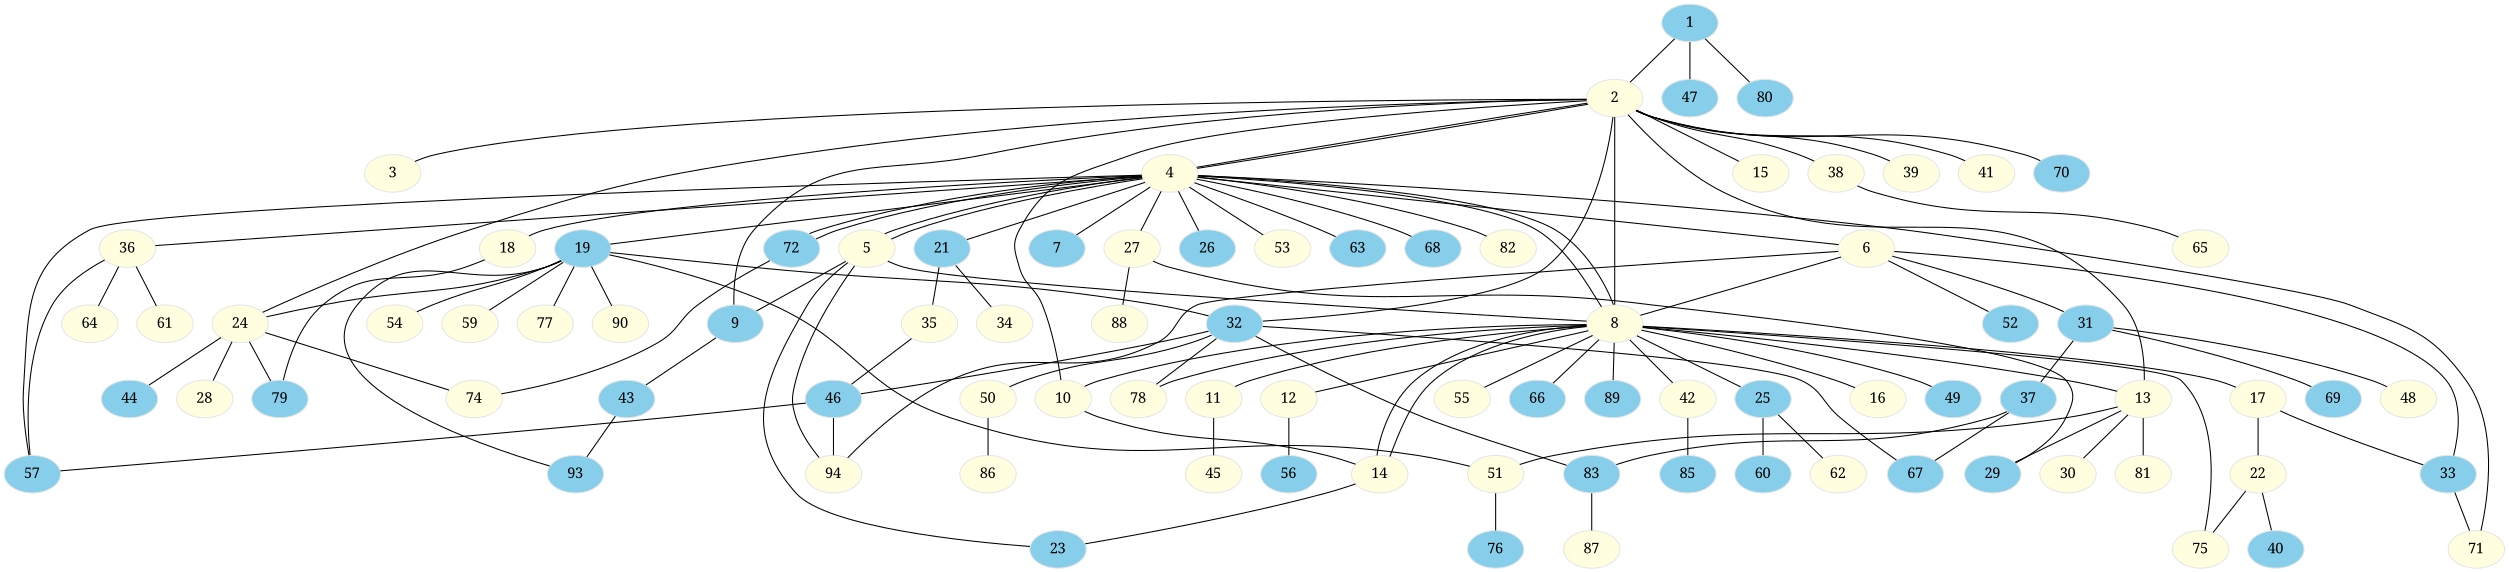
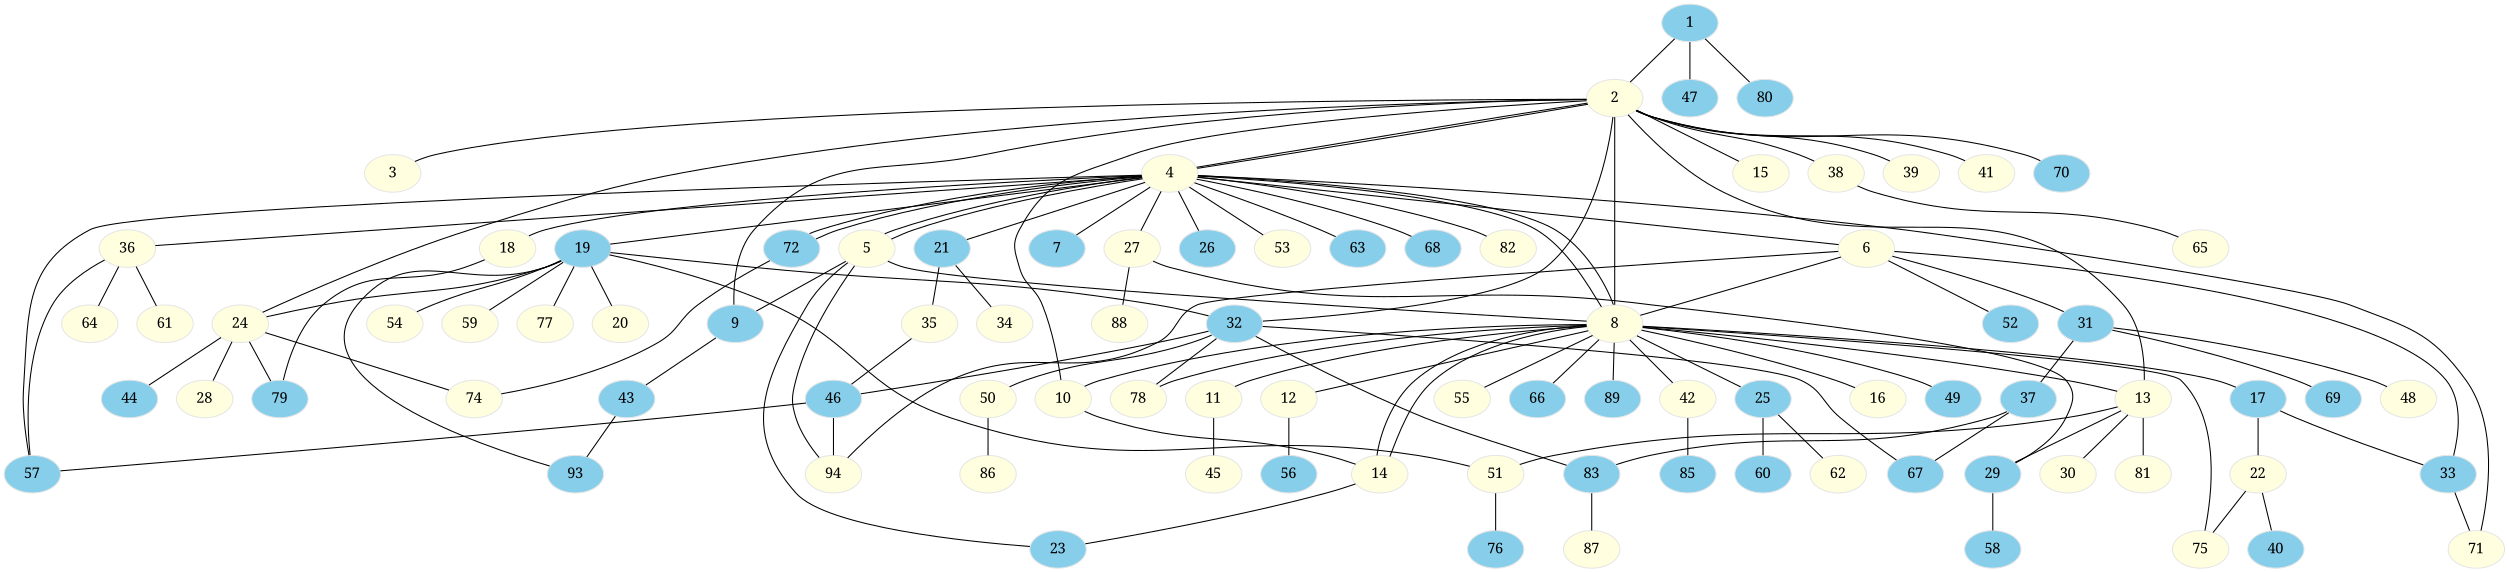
node "90": label "90" -> "20"
node "17": fillcolor lightyellow -> skyblue
node "58": added
